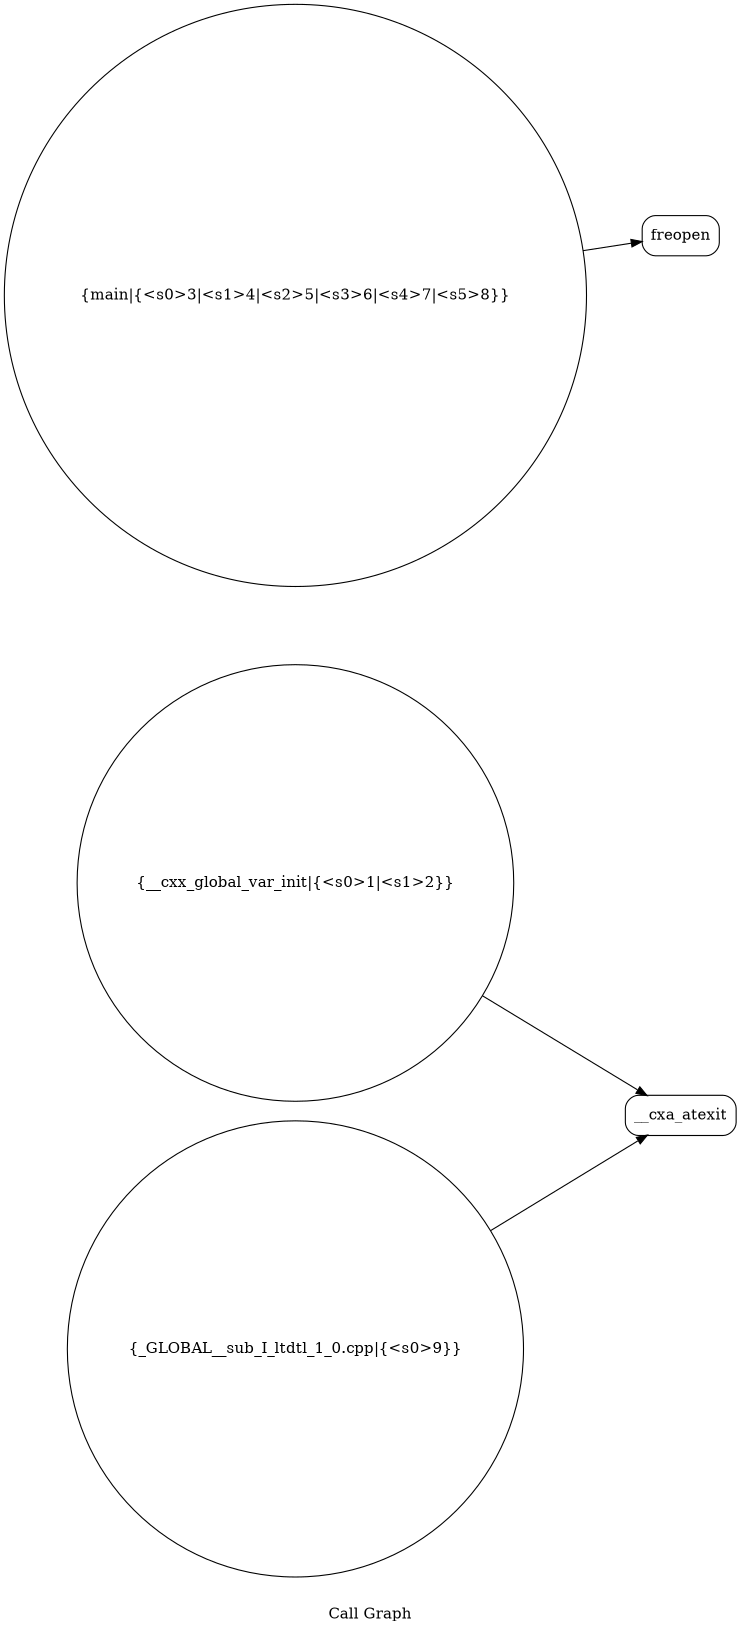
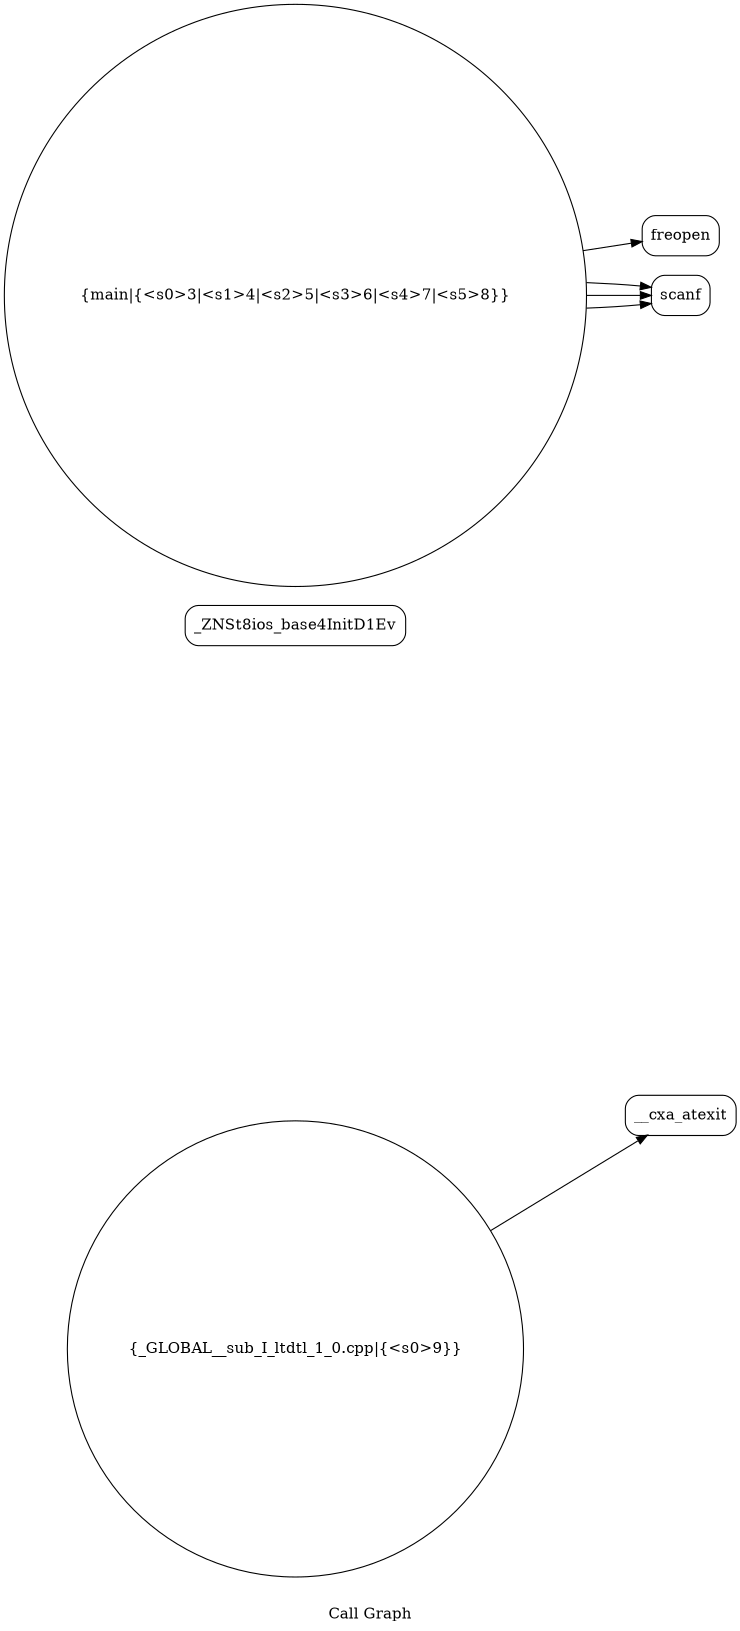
node "scanf": added
node "_ZNSt8ios_base4InitD1Ev": added
node "{__cxx_global_var_init|{<s0>1|<s1>2}}": removed
